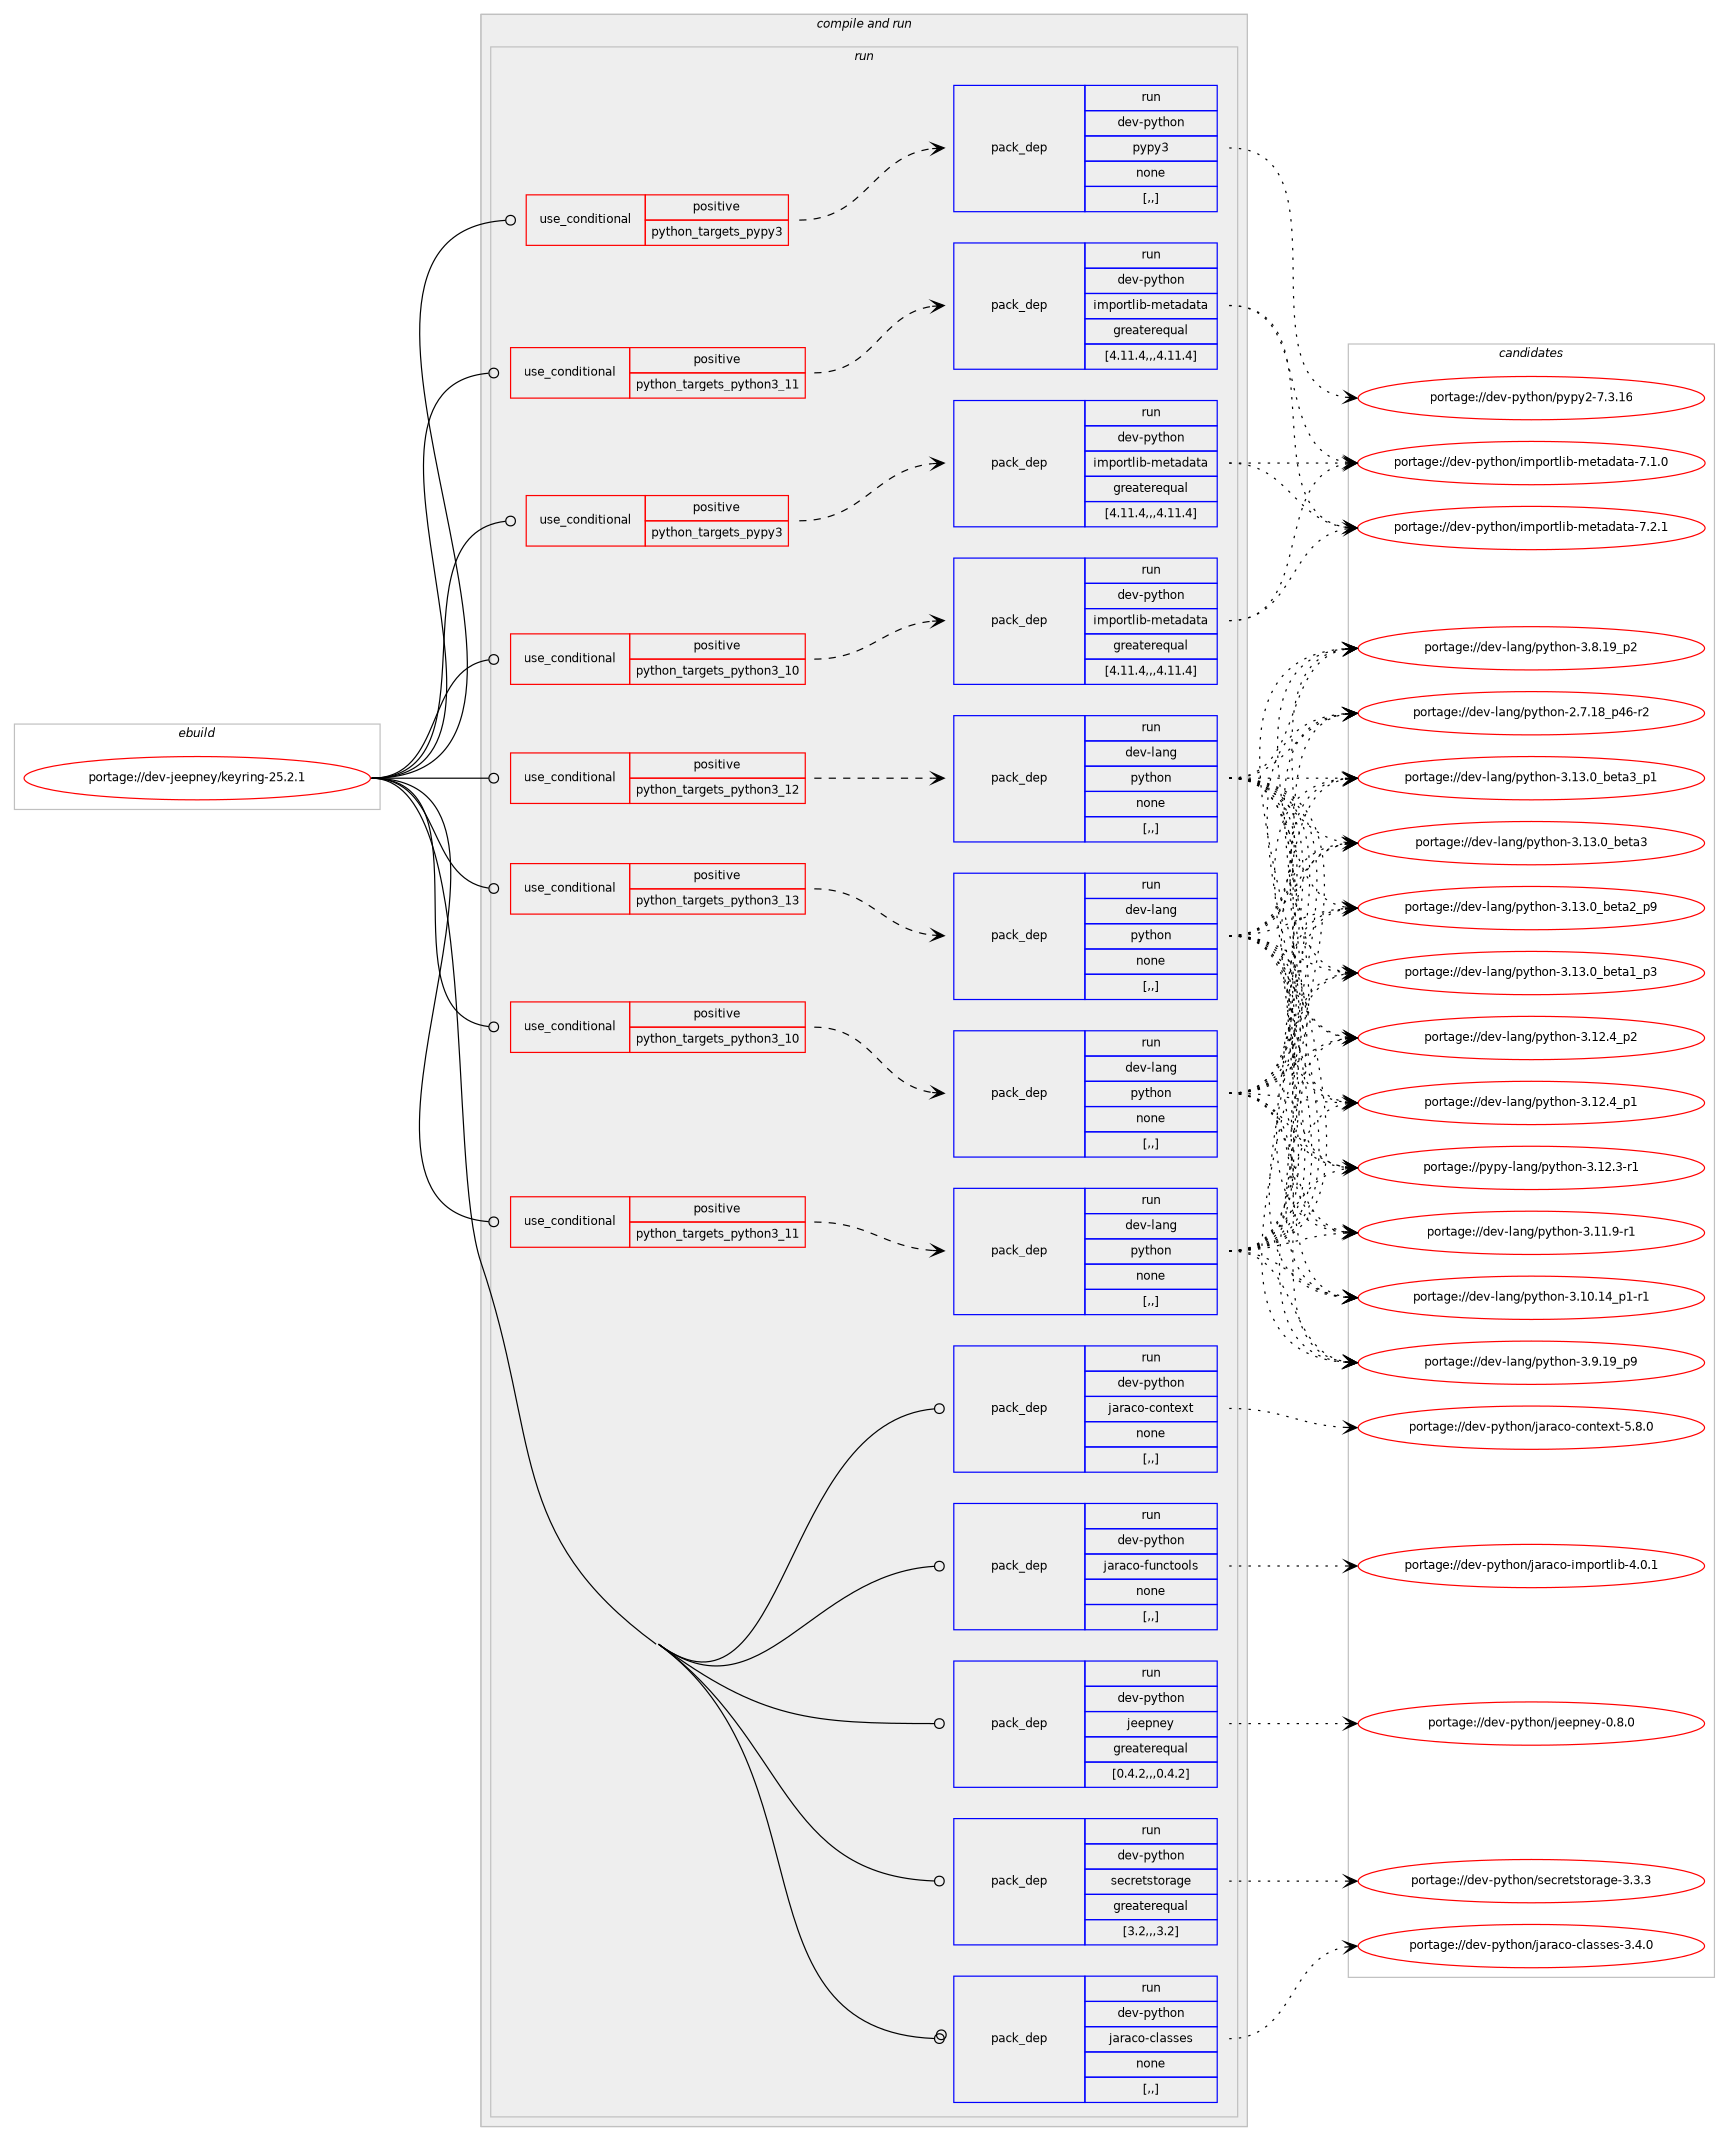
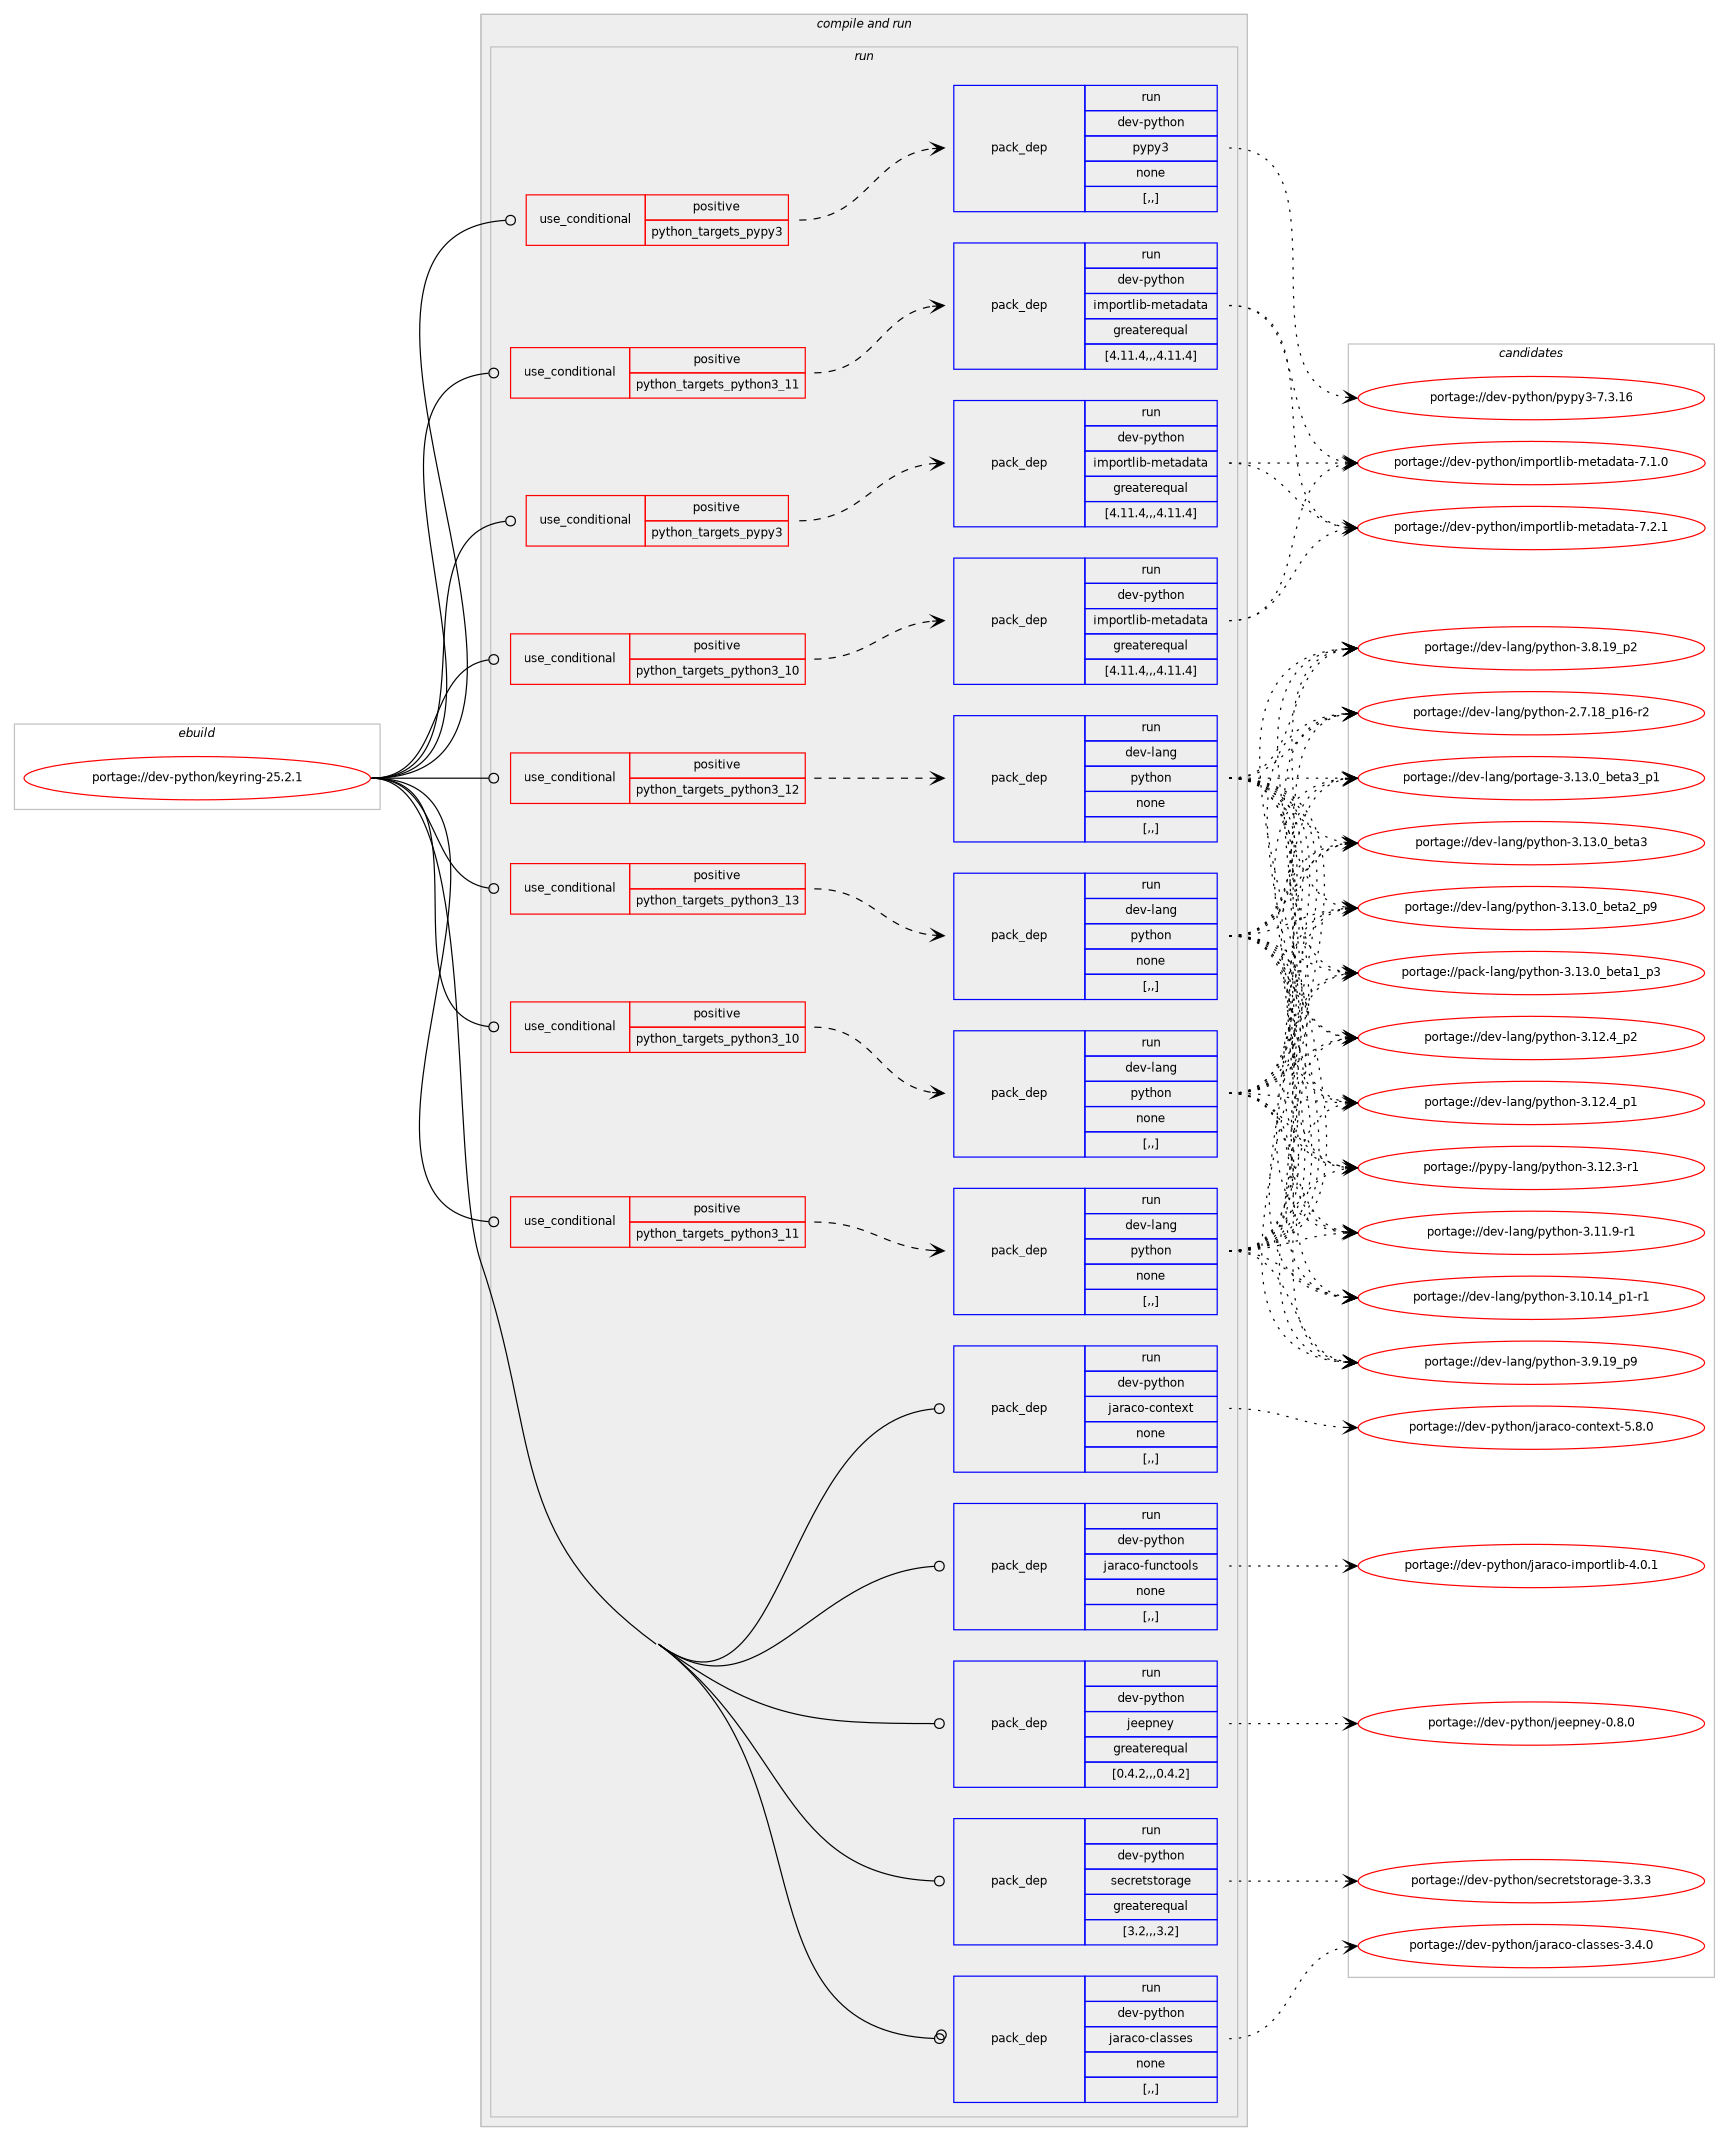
node "portage://dev-python/pypy2-7.3.16": label "portage://dev-python/pypy2-7.3.16" -> "portage://dev-python/pypy3-7.3.16"
node "portage://dev-lang/python-2.7.18_p46-r2": label "portage://dev-lang/python-2.7.18_p46-r2" -> "portage://dev-lang/python-2.7.18_p16-r2"
node "portage://dev-jeepney/keyring-25.2.1": label "portage://dev-jeepney/keyring-25.2.1" -> "portage://dev-python/keyring-25.2.1"
node "portage://dev-lang/python-3.13.0_beta3_p1": label "portage://dev-lang/python-3.13.0_beta3_p1" -> "portage://dev-lang/portage-3.13.0_beta3_p1"
node "portage://dev-lang/python-3.13.0_beta1_p3": label "portage://dev-lang/python-3.13.0_beta1_p3" -> "portage://pack-lang/python-3.13.0_beta1_p3"
